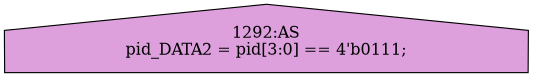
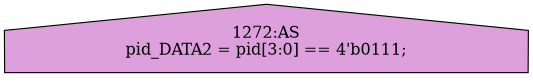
node "1292:AS pid_DATA2 = pid[3:0] == 4'b0111;": label "1292:AS pid_DATA2 = pid[3:0] == 4'b0111;" -> "1272:AS pid_DATA2 = pid[3:0] == 4'b0111;"
